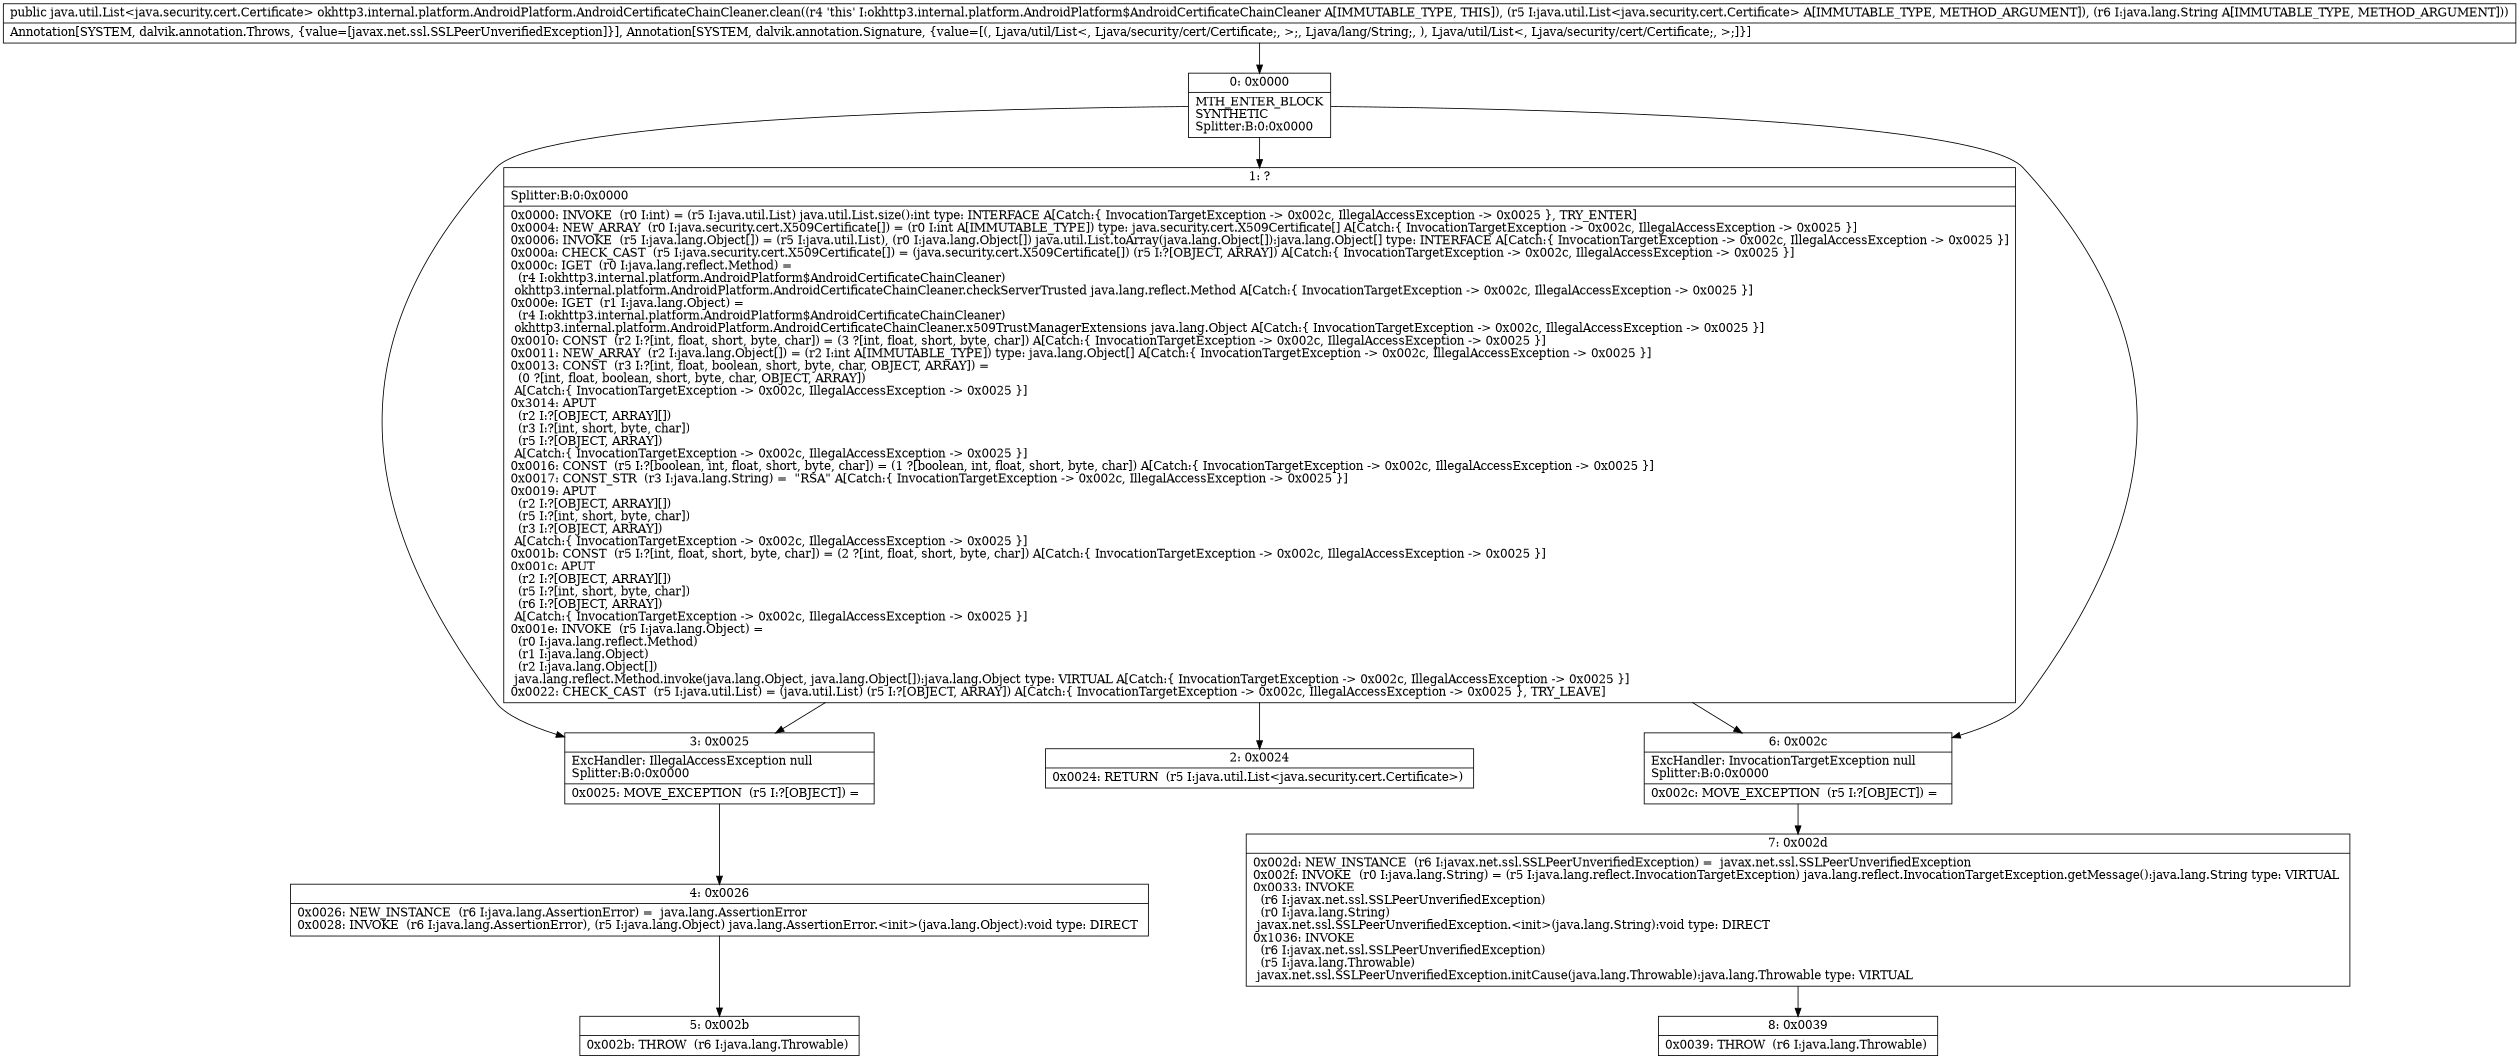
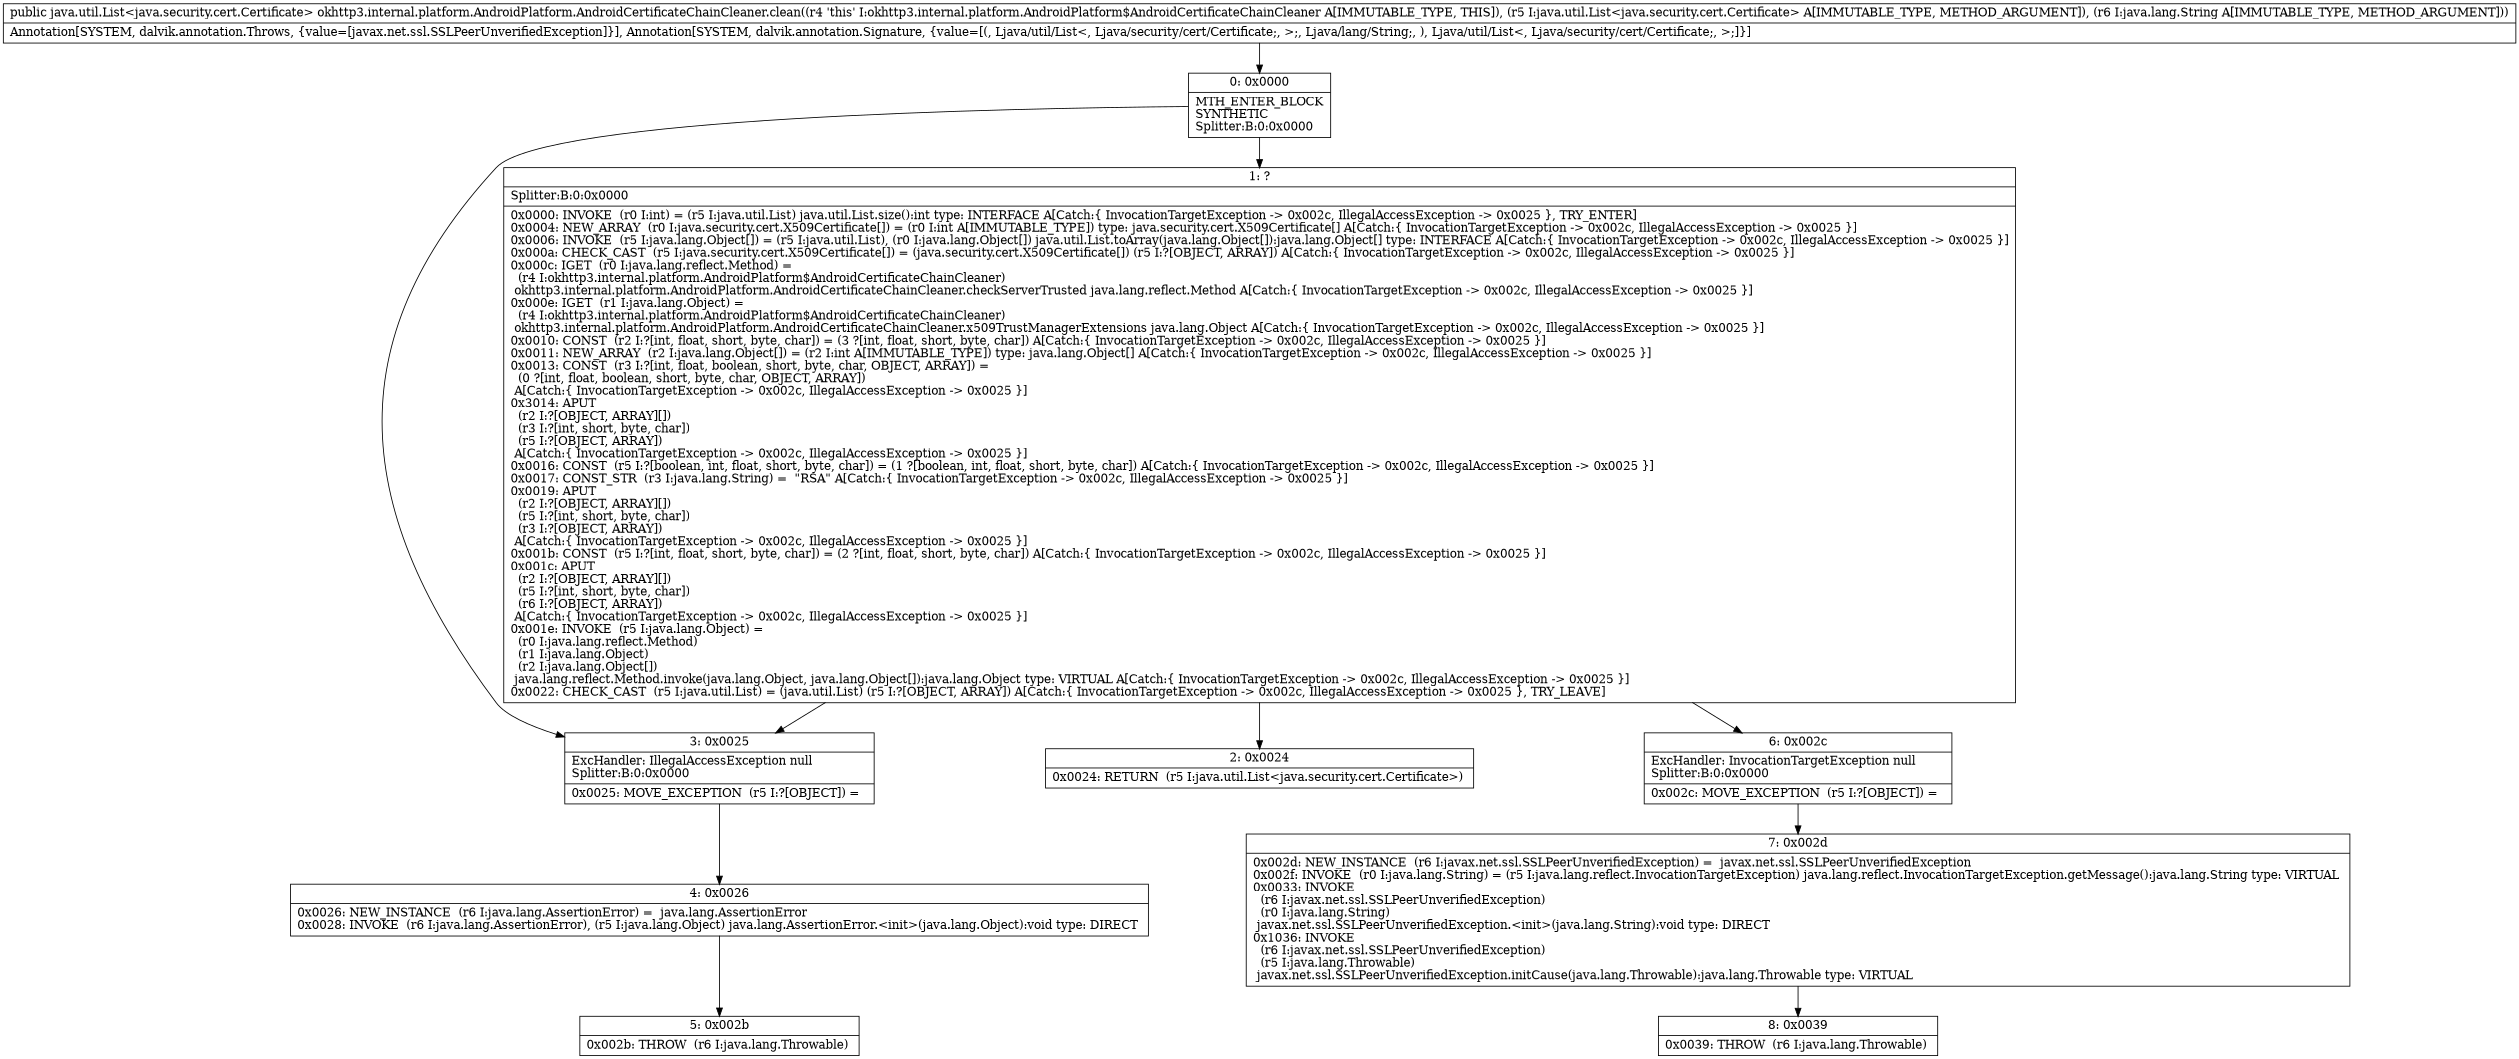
edge "0: 0x0000" -> "6: 0x002c": removed
